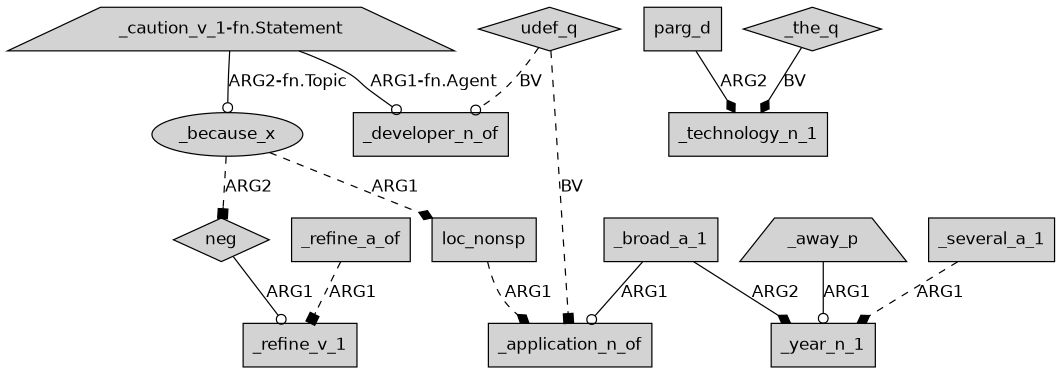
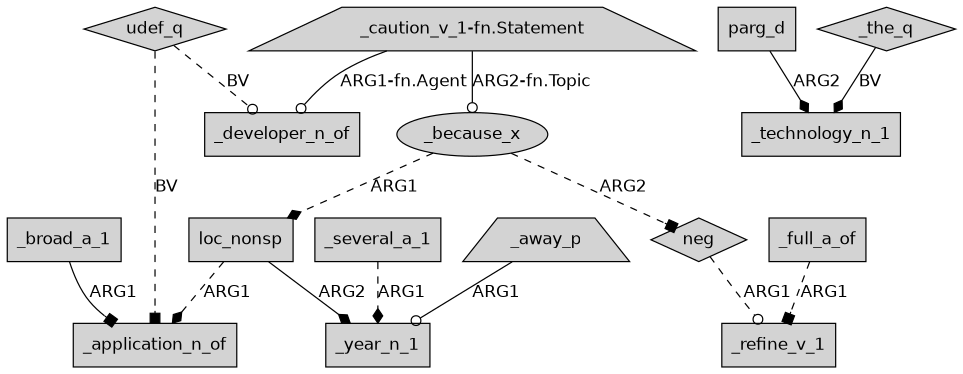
node "_refine_a_of": label "_refine_a_of" -> "_full_a_of"
edge "neg" -> "_refine_v_1": style solid -> dashed
edge "_broad_a_1" -> "_application_n_of": arrowhead odot -> box
edge "_broad_a_1" -> "_year_n_1": now "loc_nonsp" -> "_year_n_1"
